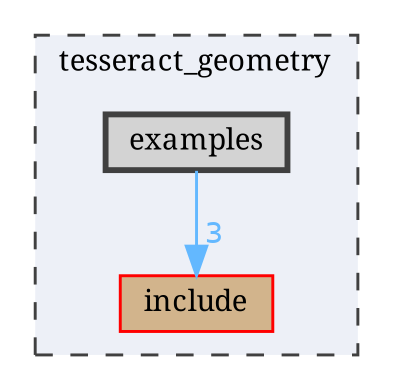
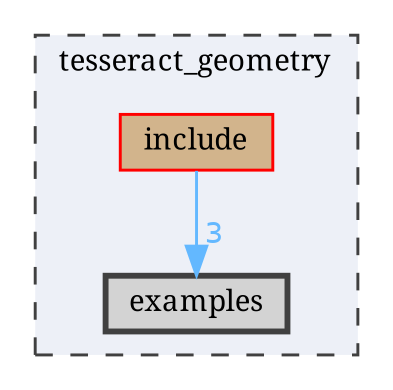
edge "examples" -> "include": reversed
